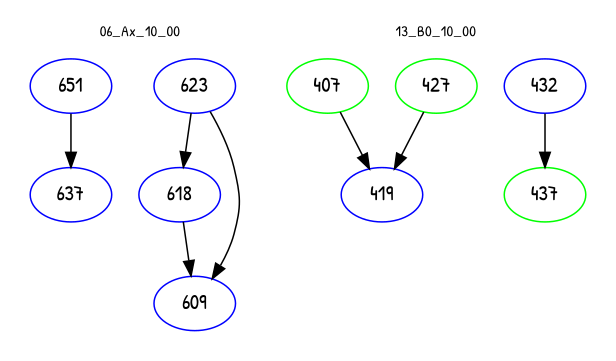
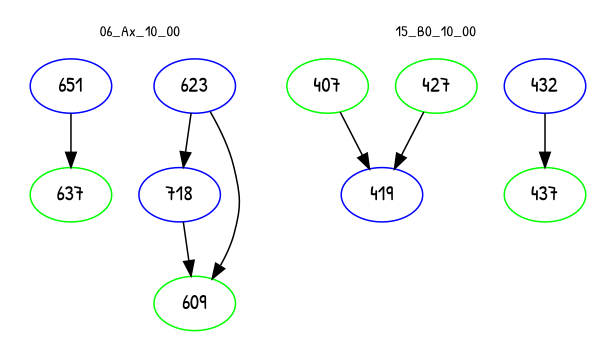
cluster "13_B0_10_00": label "13_B0_10_00" -> "15_B0_10_00"
node "637": color blue -> green
node "618": label "618" -> "718"
node "609": color blue -> green
